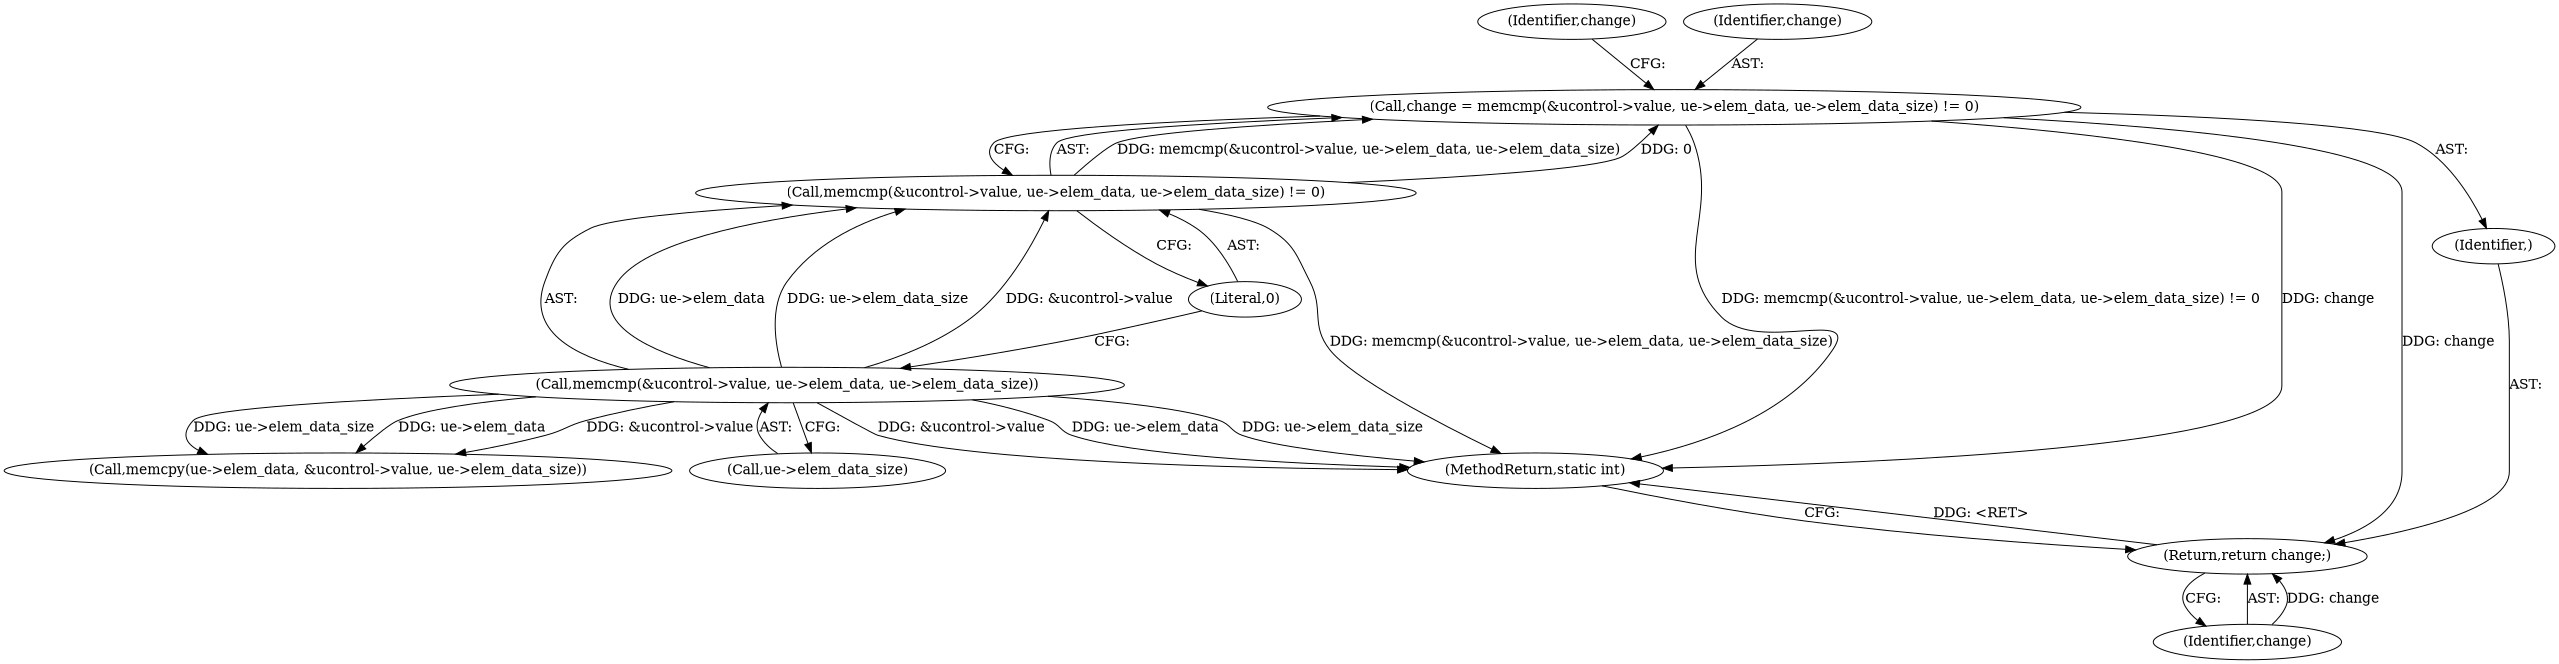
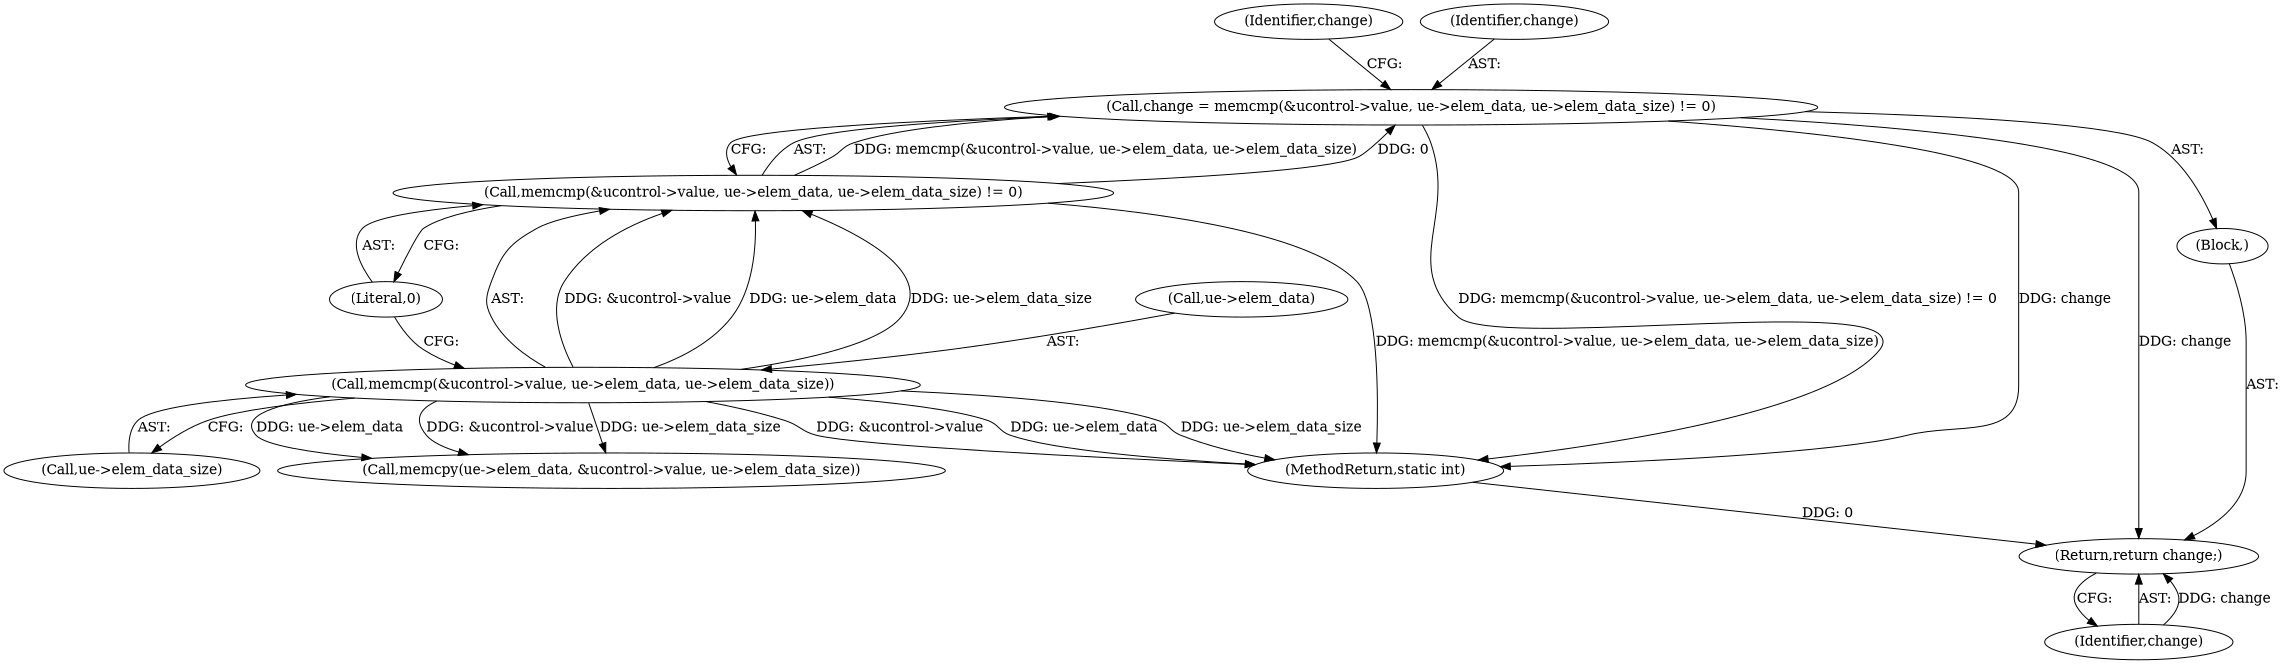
node "(Identifier,)": label "(Identifier,)" -> "(Block,)"
node "(Call,ue->elem_data)": added
edge "(MethodReturn,static int)" -> "(Return,return change;)": label "CFG: " -> "DDG: 0"
edge "(Return,return change;)" -> "(MethodReturn,static int)": removed, label "DDG: <RET>"
